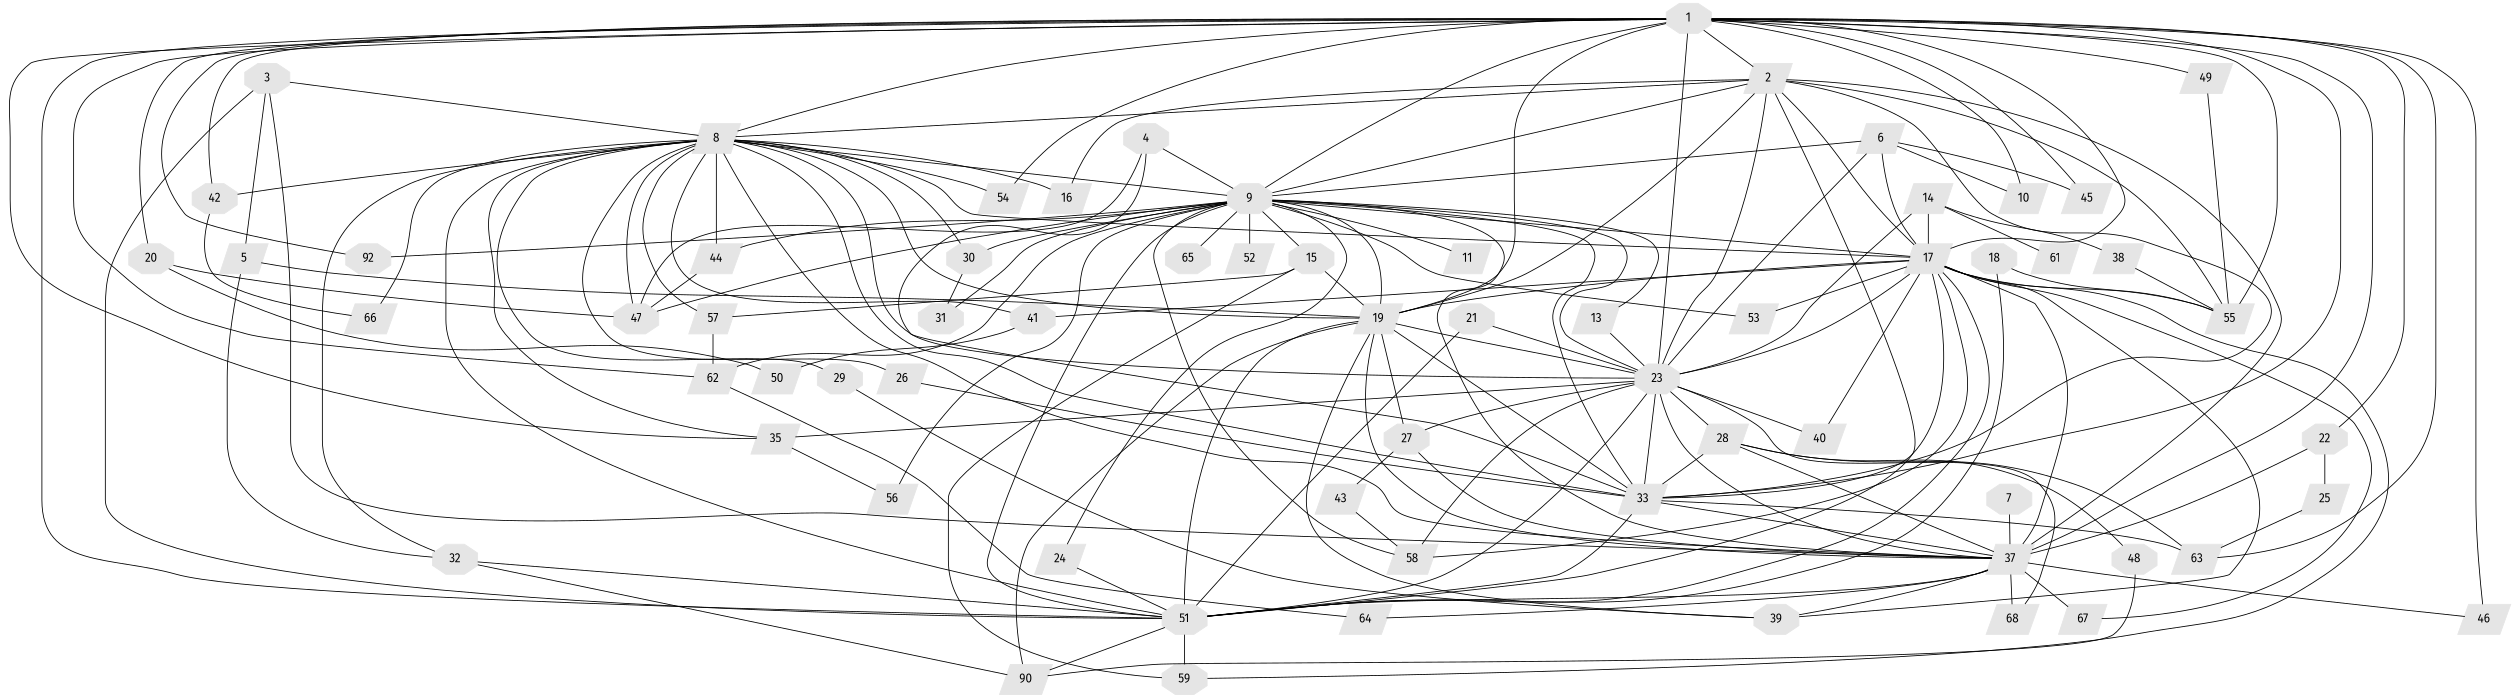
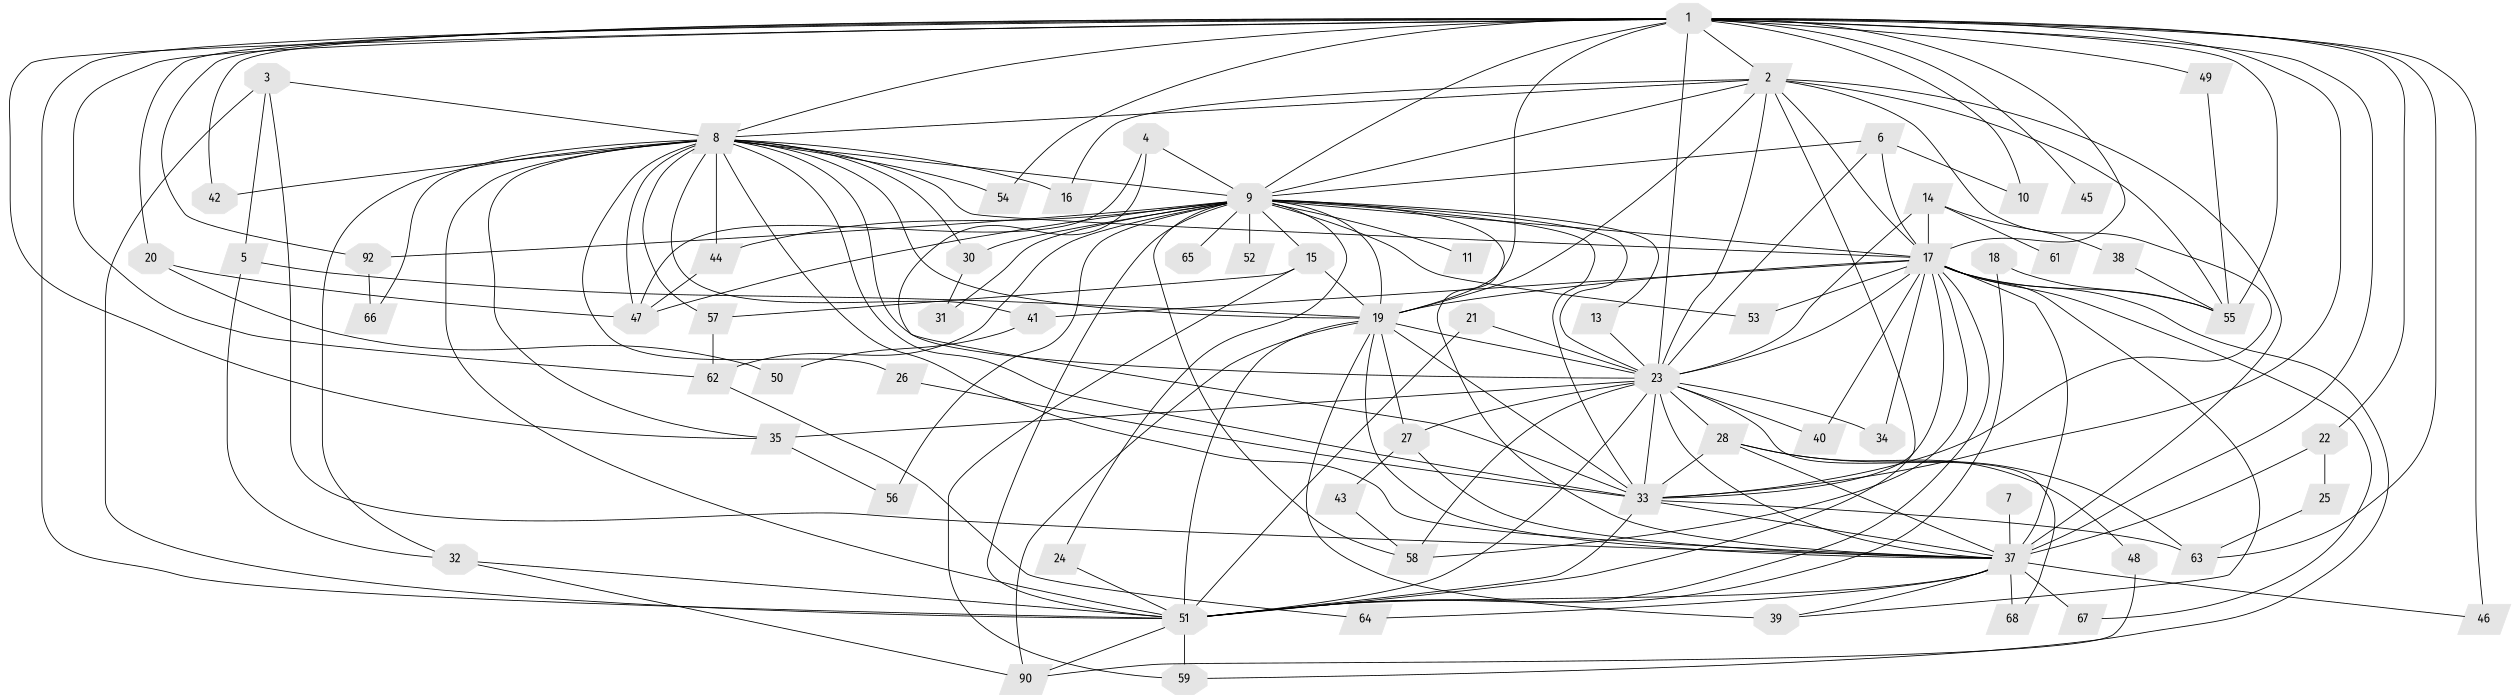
edge "6" -- "45": removed
edge "42" -- "66": now "92" -- "66"
node "29": removed
node "34": added
